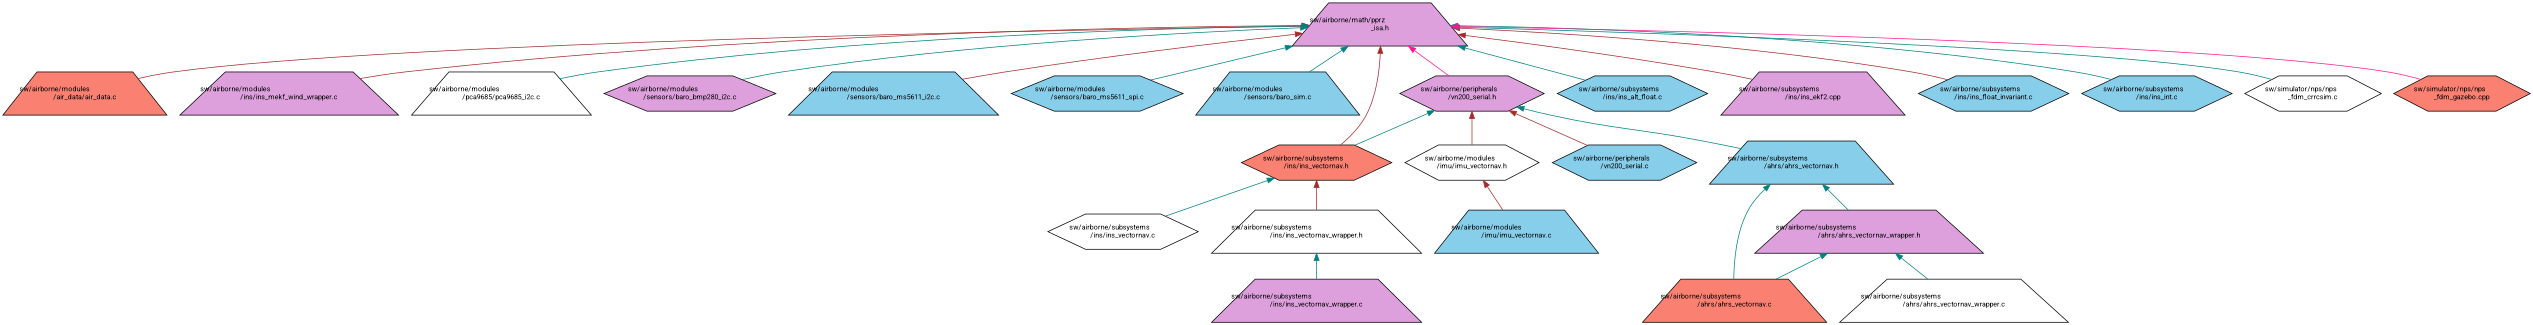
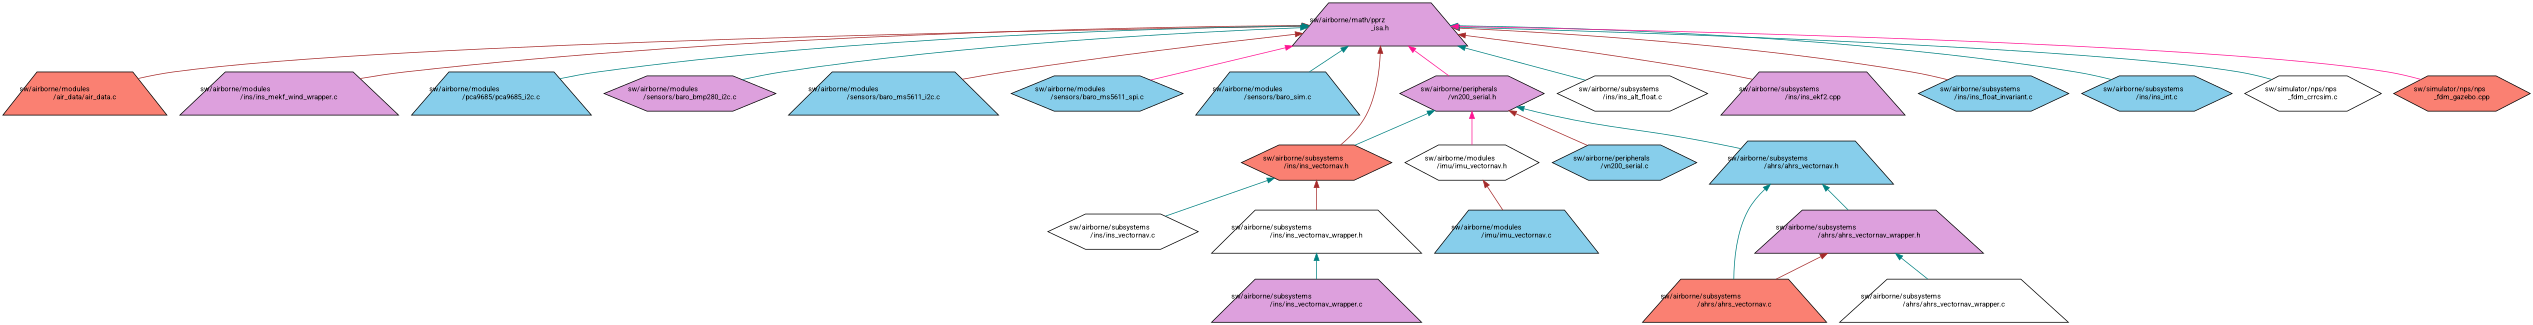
edge "sw/airborne/modules /sensors/baro_ms5611_spi.c" -> "sw/airborne/math/pprz _isa.h": color teal -> deeppink
node "sw/airborne/modules /pca9685/pca9685_i2c.c": fillcolor white -> skyblue
node "sw/airborne/subsystems /ins/ins_alt_float.c": fillcolor skyblue -> white
edge "sw/airborne/modules /imu/imu_vectornav.h" -> "sw/airborne/peripherals /vn200_serial.h": color brown -> deeppink
edge "sw/airborne/subsystems /ahrs/ahrs_vectornav.c" -> "sw/airborne/subsystems /ahrs/ahrs_vectornav_wrapper.h": color teal -> brown
